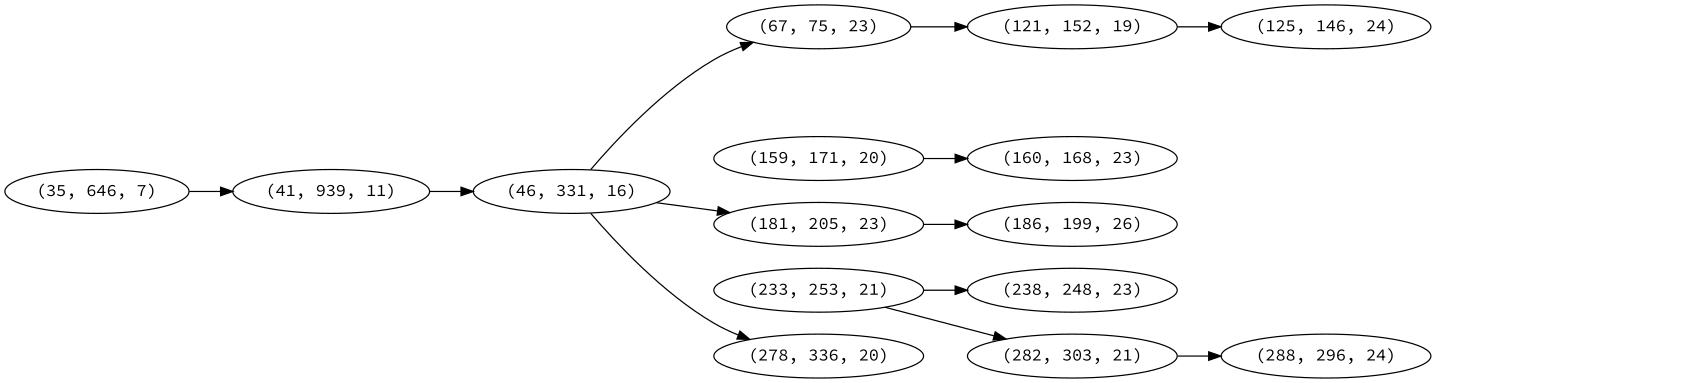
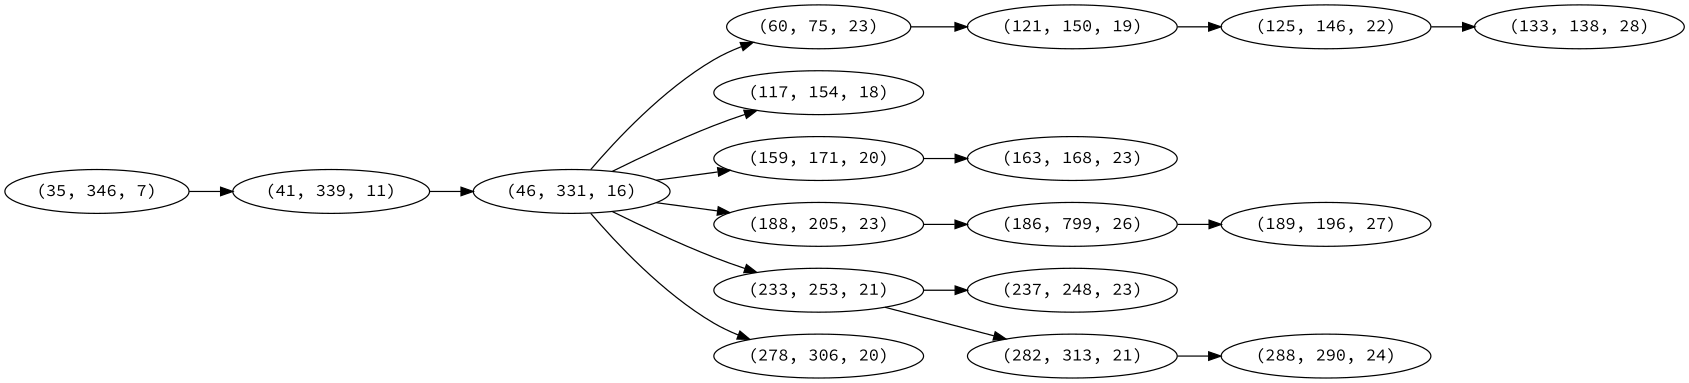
node "(67, 75, 23)": label "(67, 75, 23)" -> "(60, 75, 23)"
node "(121, 152, 19)": label "(121, 152, 19)" -> "(121, 150, 19)"
node "(125, 146, 24)": label "(125, 146, 24)" -> "(125, 146, 22)"
node "(133, 138, 28)": added
node "(117, 154, 18)": added
node "(160, 168, 23)": label "(160, 168, 23)" -> "(163, 168, 23)"
edge "(46, 331, 16)" -> "(159, 171, 20)": added
node "(35, 646, 7)": label "(35, 646, 7)" -> "(35, 346, 7)"
node "(41, 939, 11)": label "(41, 939, 11)" -> "(41, 339, 11)"
node "(181, 205, 23)": label "(181, 205, 23)" -> "(188, 205, 23)"
node "(186, 199, 26)": label "(186, 199, 26)" -> "(186, 799, 26)"
node "(189, 196, 27)": added
edge "(46, 331, 16)" -> "(233, 253, 21)": added
node "(238, 248, 23)": label "(238, 248, 23)" -> "(237, 248, 23)"
node "(278, 336, 20)": label "(278, 336, 20)" -> "(278, 306, 20)"
node "(282, 303, 21)": label "(282, 303, 21)" -> "(282, 313, 21)"
node "(288, 296, 24)": label "(288, 296, 24)" -> "(288, 290, 24)"
